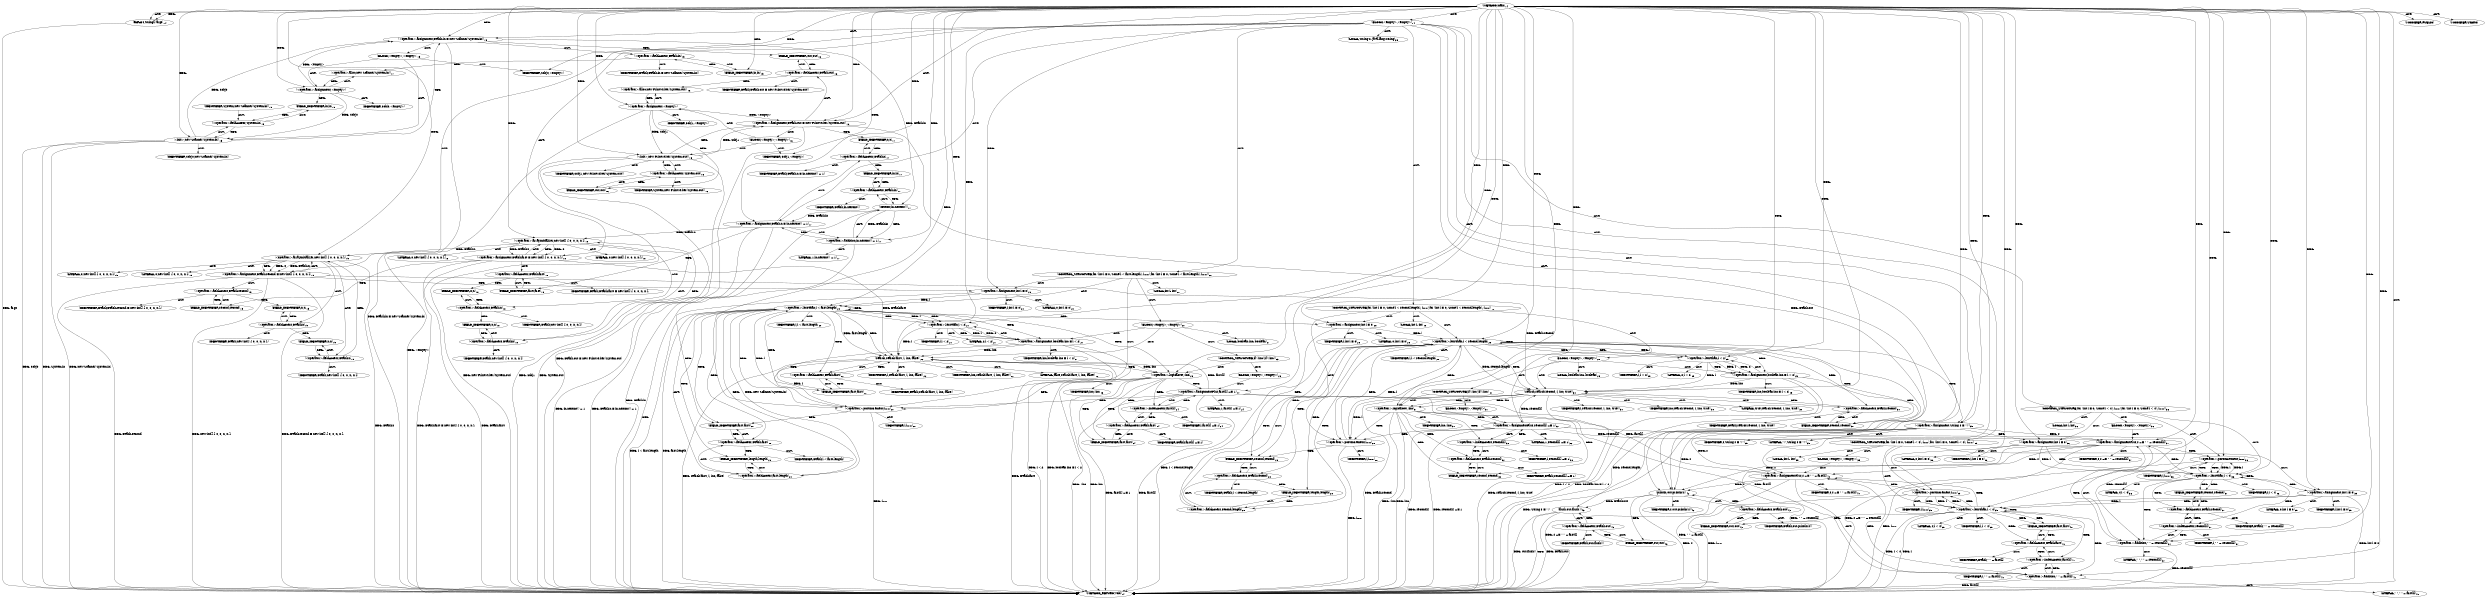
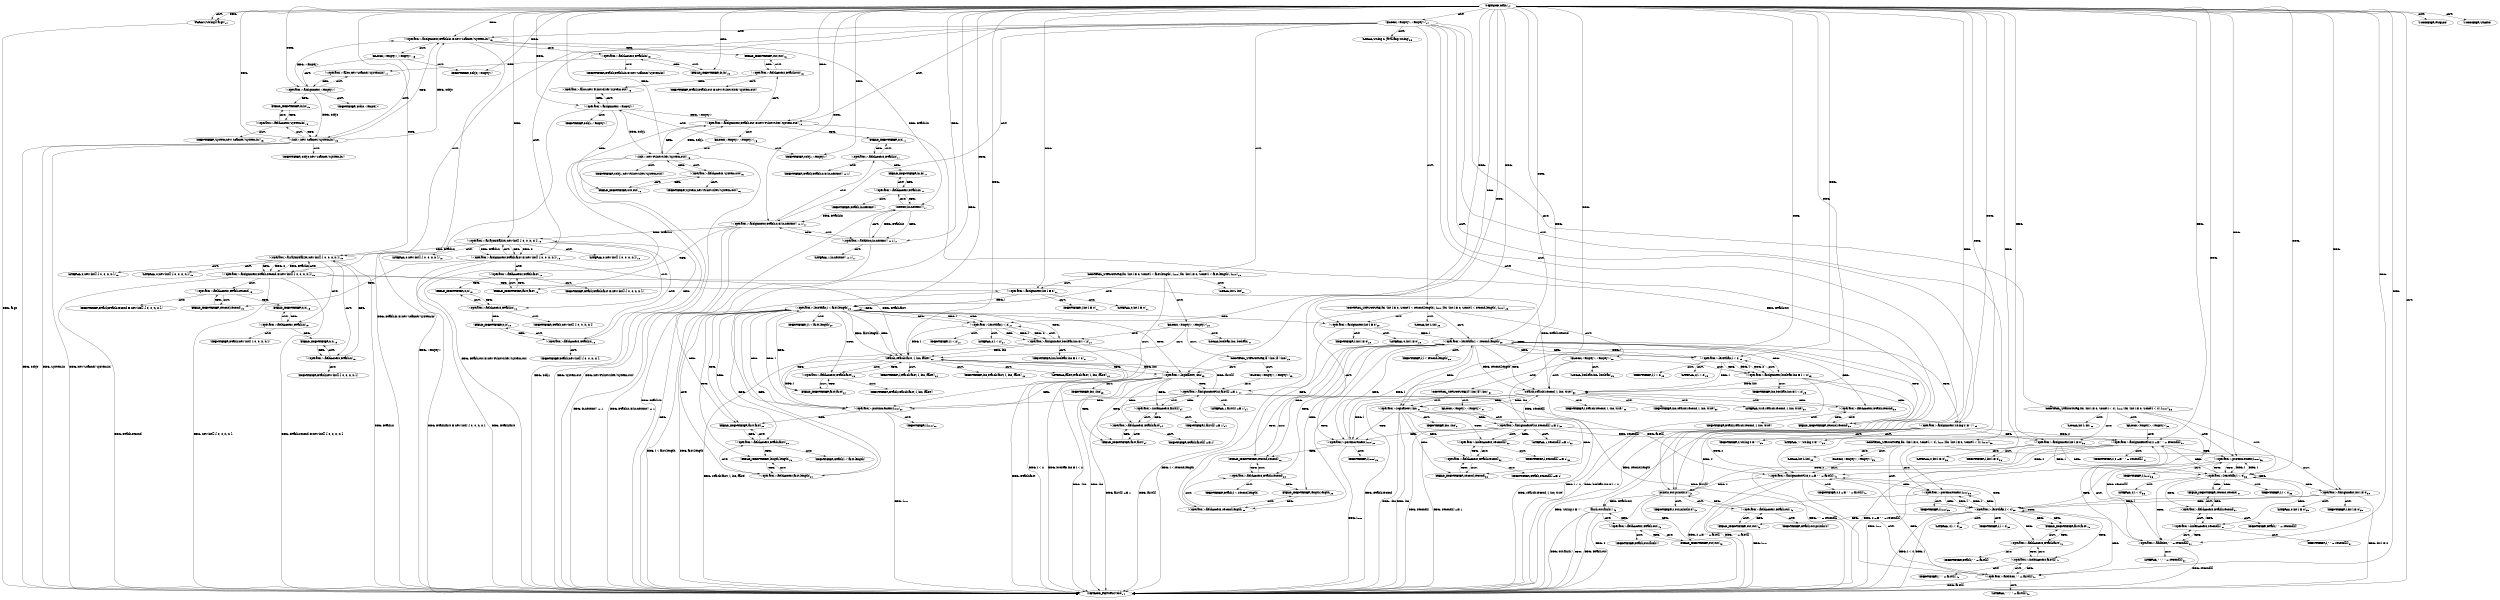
edge "(METHOD,main)" -> "(<operator>.assignment,DTask.in = new Scanner(System.in))": label "CFG: " -> "DDG: "
edge "(IDENTIFIER,System,new Scanner(System.in))" -> "(<operator>.fieldAccess,System.in)": reversed
edge "(<operator>.fieldAccess,first.length)" -> "(<operator>.lessThan,i < first.length)": label "DDG: new Scanner(System.in)" -> "CFG: "
